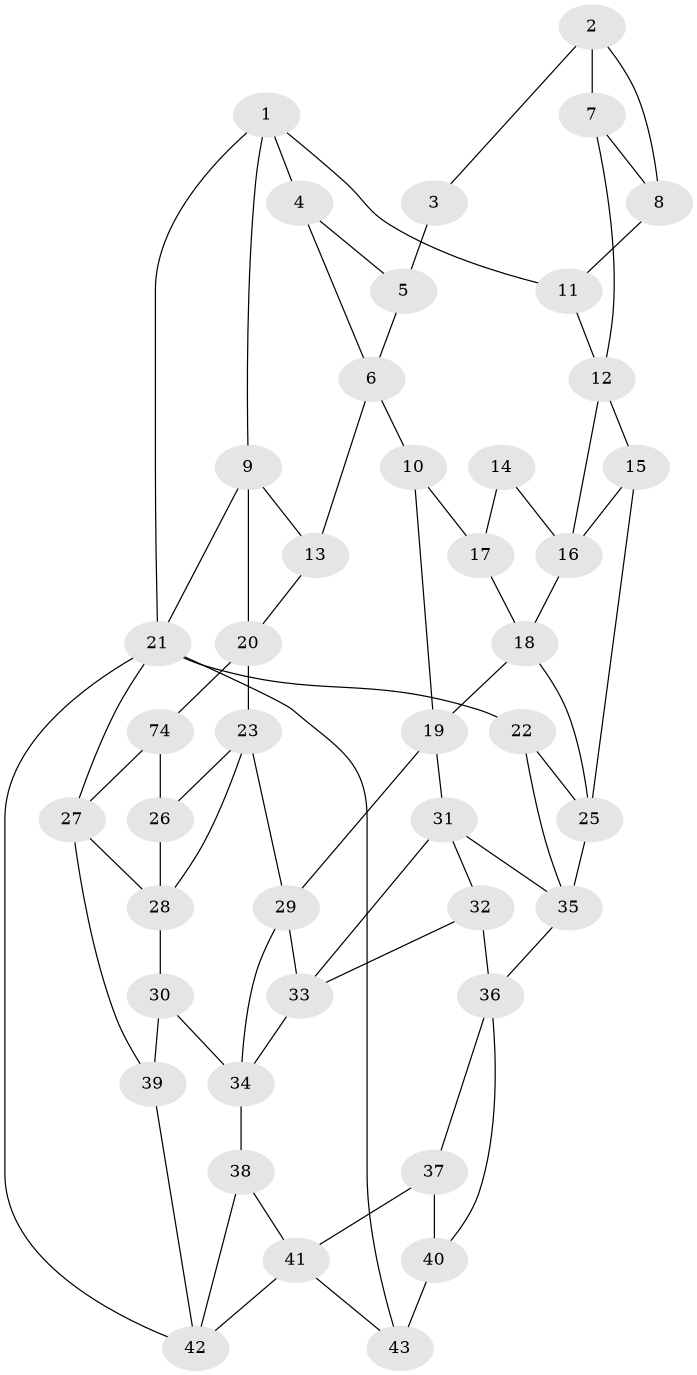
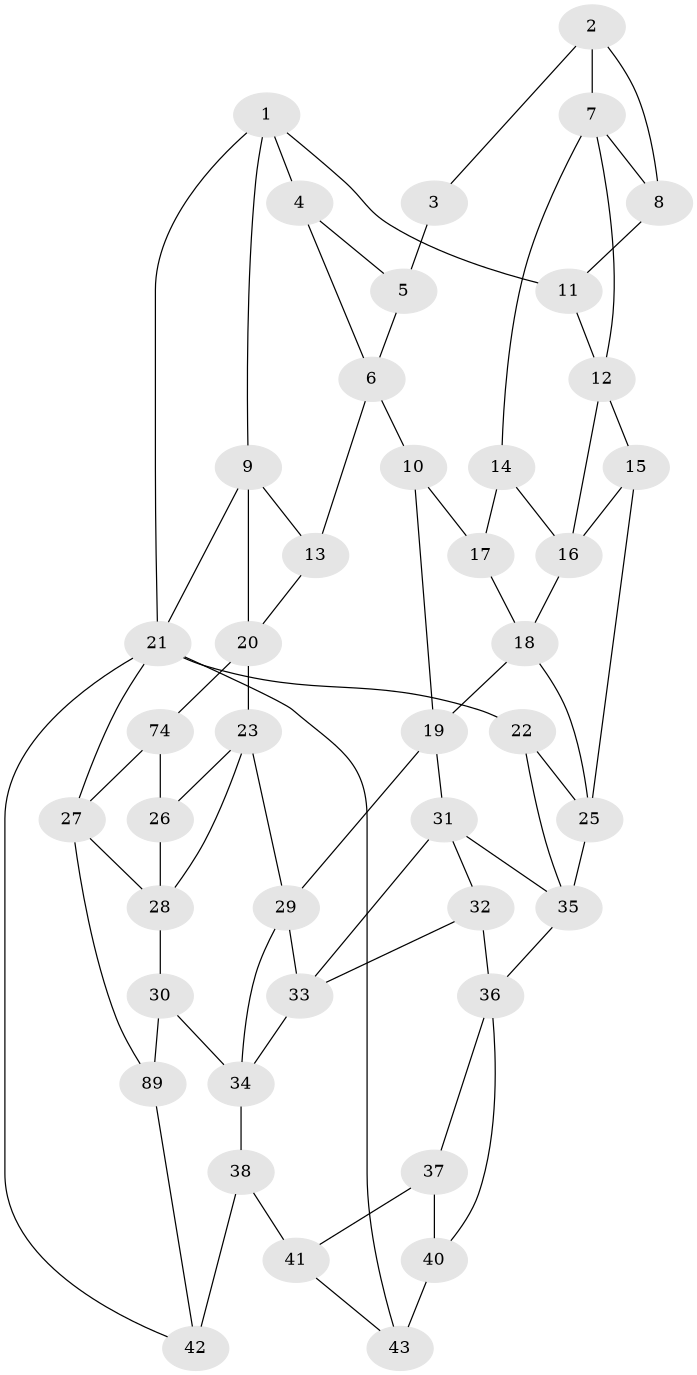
edge "7" -- "14": added
node "39": label "39" -> "89"
edge "41" -- "42": removed
